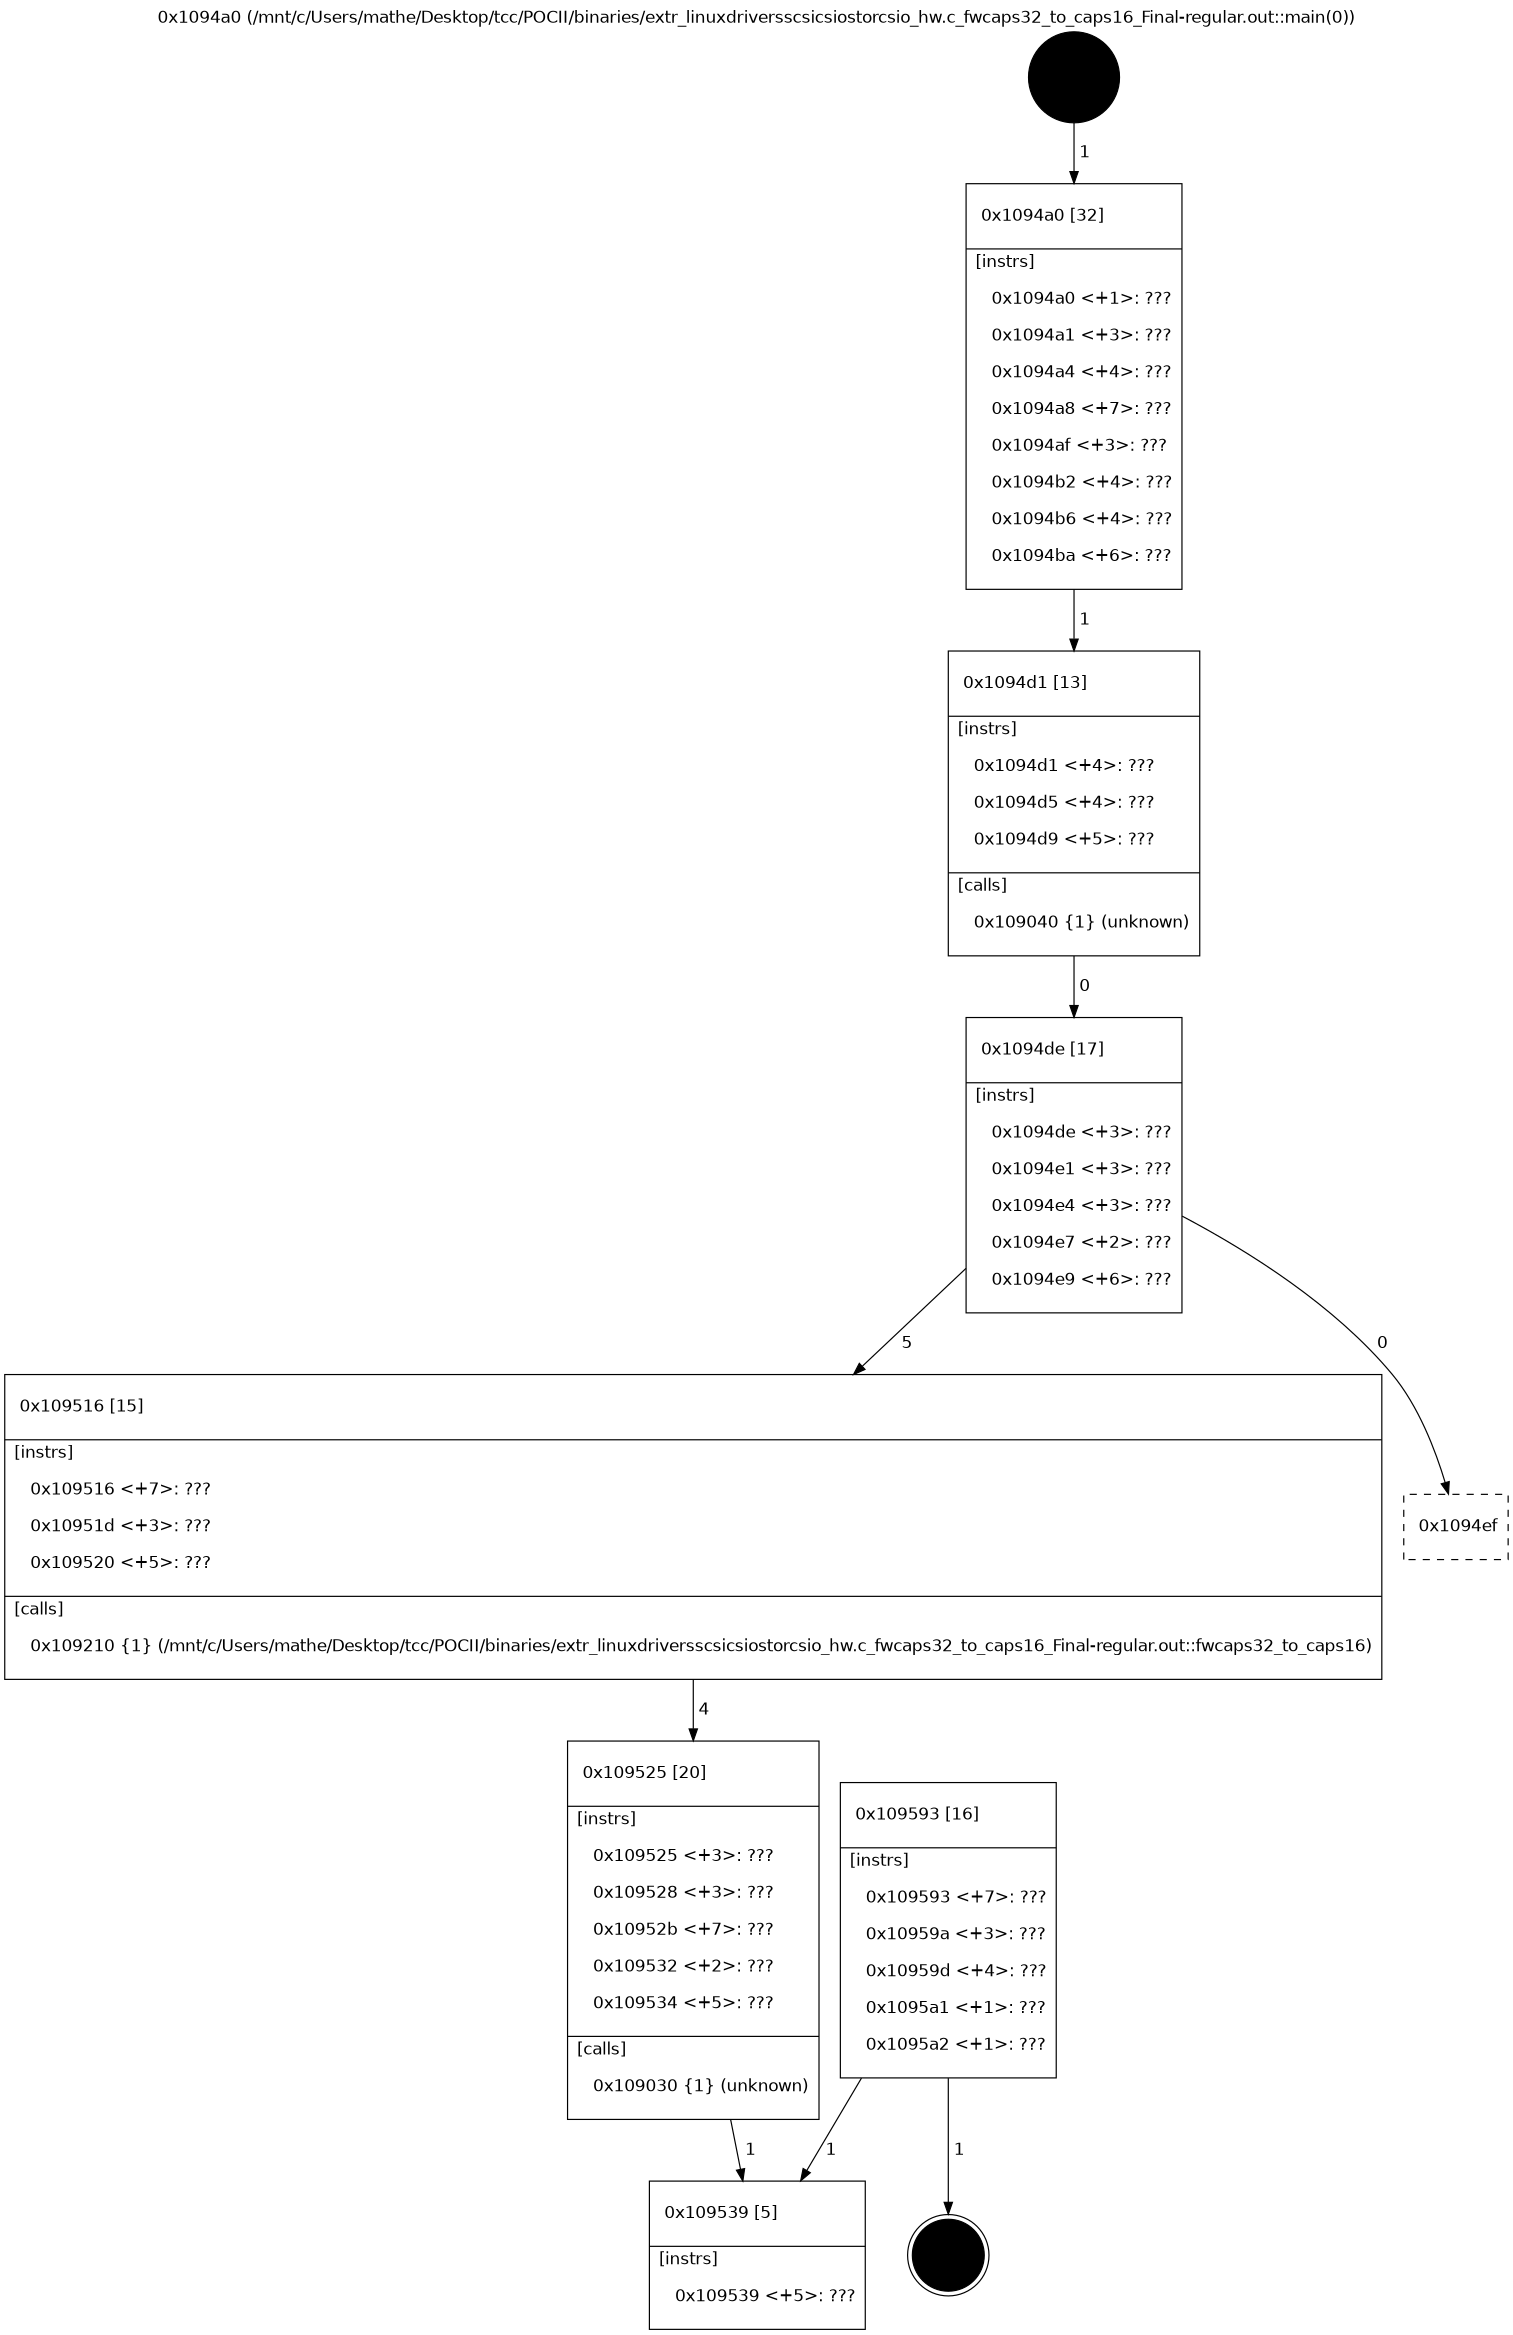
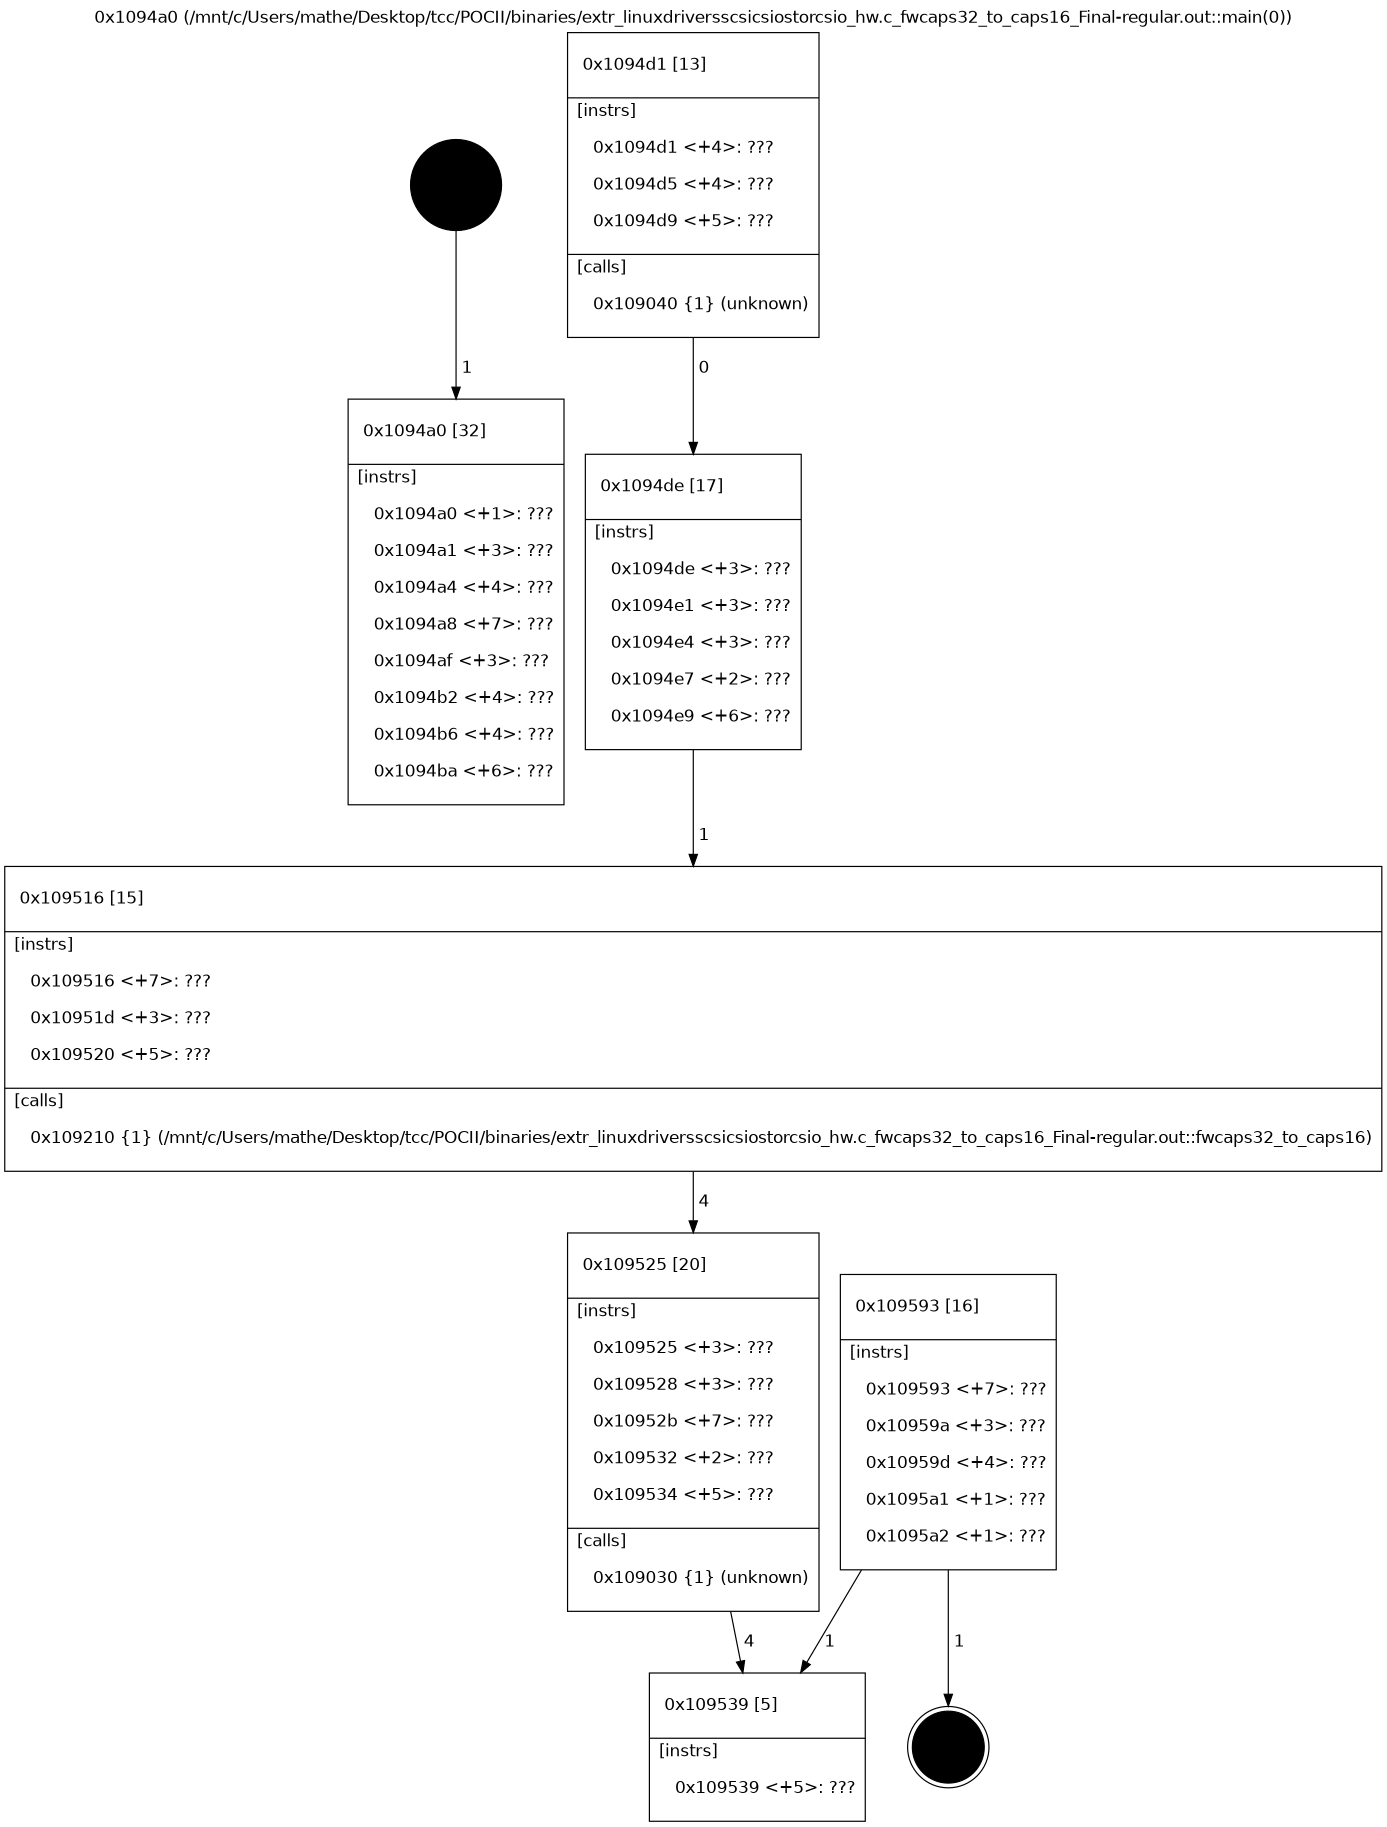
edge "0x1094a0 [32]" -> "0x1094d1 [13]": removed, label "1"
edge "0x1094de [17]" -> "0x109516 [15]": label " 5" -> " 1"
node "0x1094ef": removed
edge "0x109525 [20]" -> "0x109539 [5]": label " 1" -> " 4"
